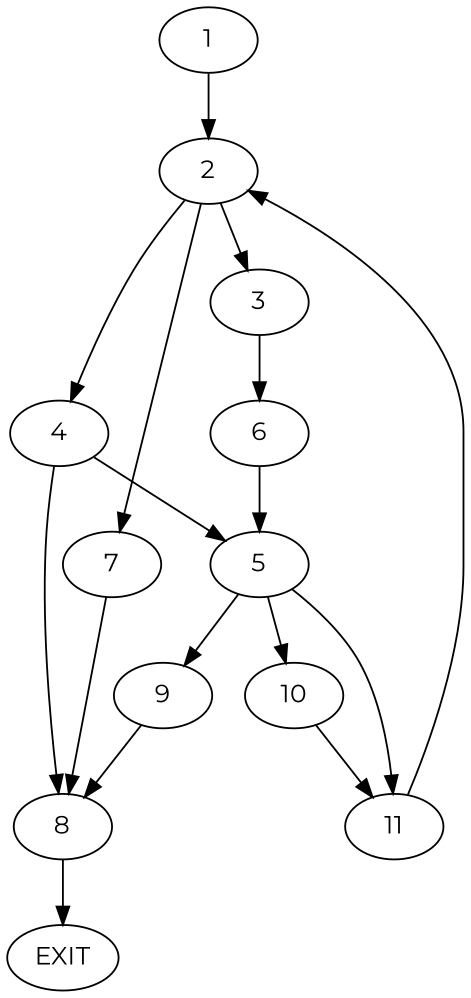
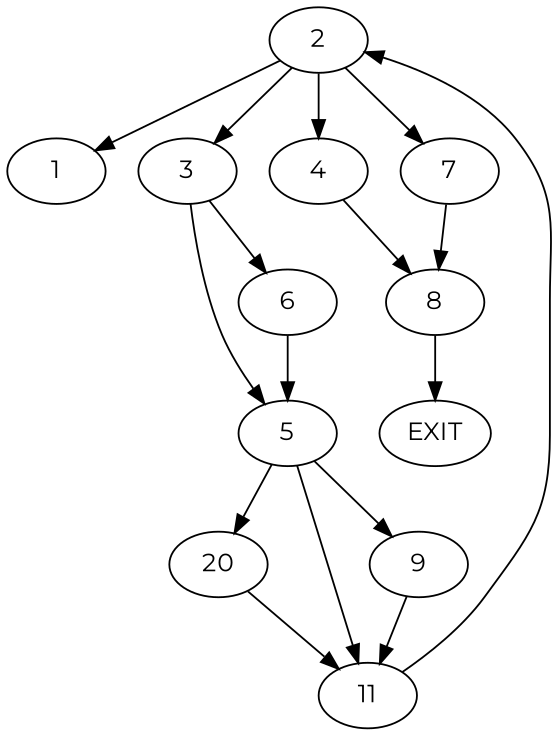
edge "1" -> "2": reversed
edge "4" -> "5": now "3" -> "5"
node "10": label "10" -> "20"
edge "9" -> "8": now "9" -> "11"
